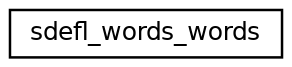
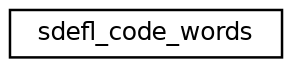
node "sdefl_words_words": label "sdefl_words_words" -> "sdefl_code_words"
